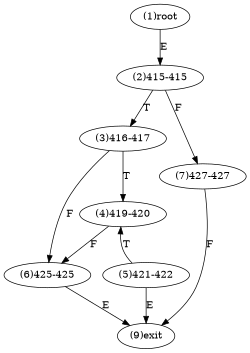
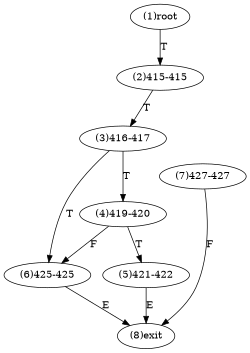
edge "(1)root" -> "(2)415-415": label "E" -> "T"
edge "(2)415-415" -> "(7)427-427": removed, label "F"
edge "(3)416-417" -> "(6)425-425": label "F" -> "T"
edge "(5)421-422" -> "(4)419-420": reversed
node "(9)exit": label "(9)exit" -> "(8)exit"
